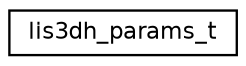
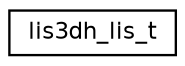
node "lis3dh_params_t": label "lis3dh_params_t" -> "lis3dh_lis_t"
